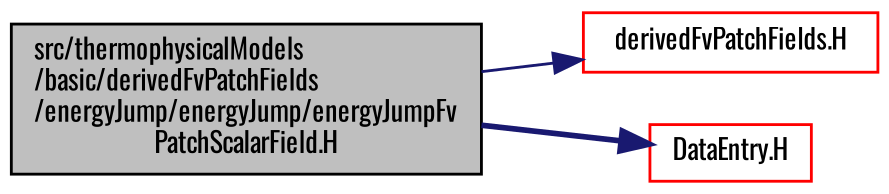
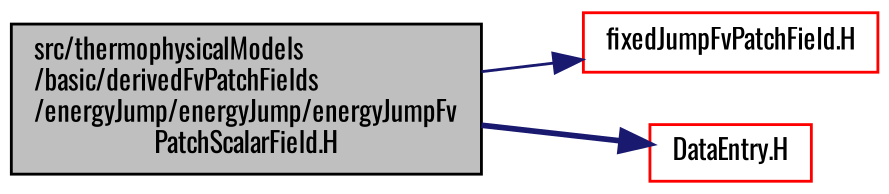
node "derivedFvPatchFields.H": label "derivedFvPatchFields.H" -> "fixedJumpFvPatchField.H"
